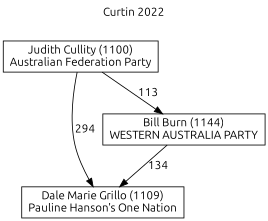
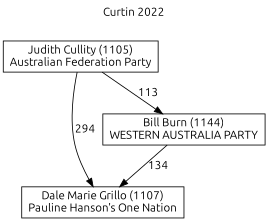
node "Judith Cullity (1100) Australian Federation Party": label "Judith Cullity (1100) Australian Federation Party" -> "Judith Cullity (1105) Australian Federation Party"
node "Dale Marie Grillo (1109) Pauline Hanson's One Nation": label "Dale Marie Grillo (1109) Pauline Hanson's One Nation" -> "Dale Marie Grillo (1107) Pauline Hanson's One Nation"
